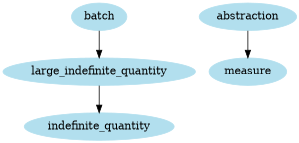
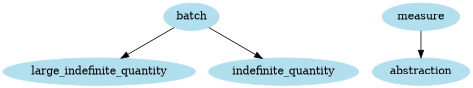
edge "abstraction" -> "measure": reversed
edge "large_indefinite_quantity" -> "indefinite_quantity": now "batch" -> "indefinite_quantity"
